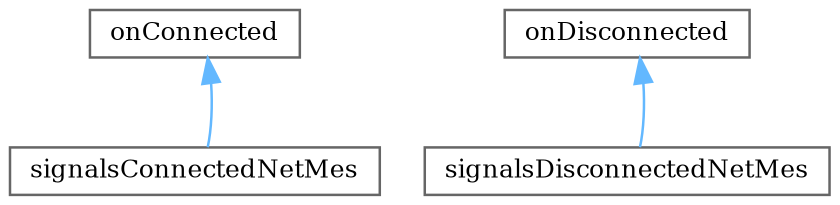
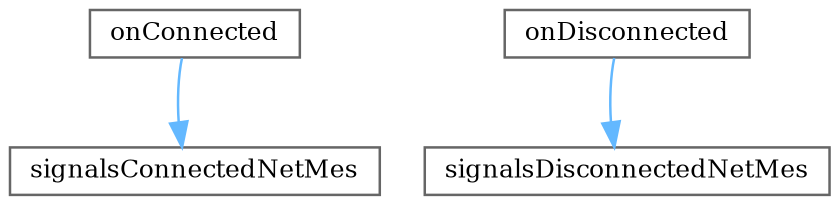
edge "signalsConnectedNetMes" -> "onConnected": reversed
edge "signalsDisconnectedNetMes" -> "onDisconnected": reversed
